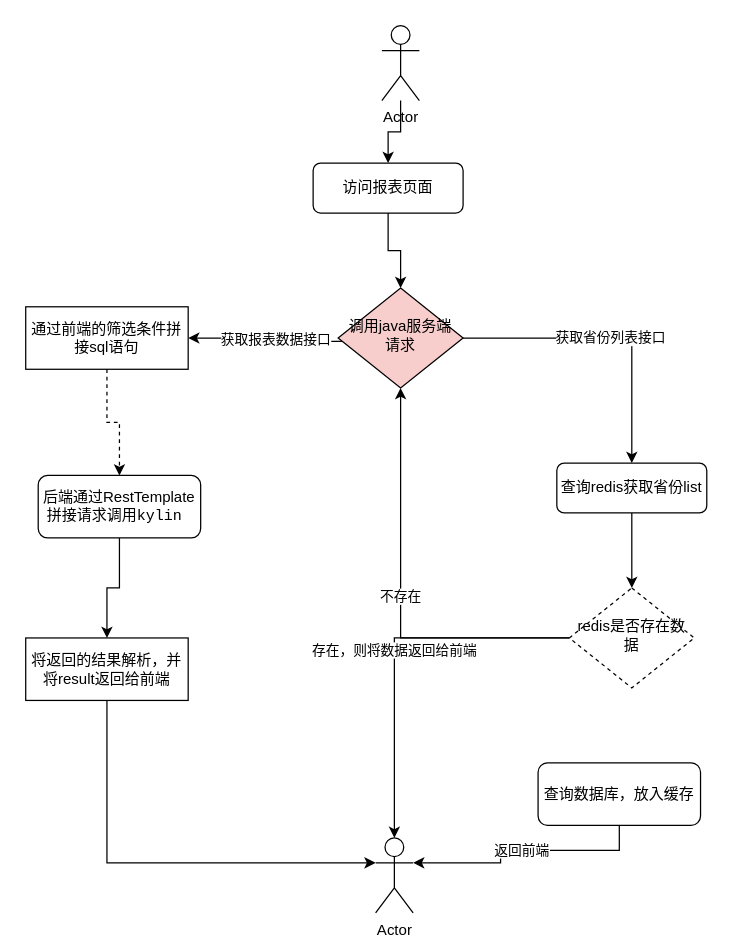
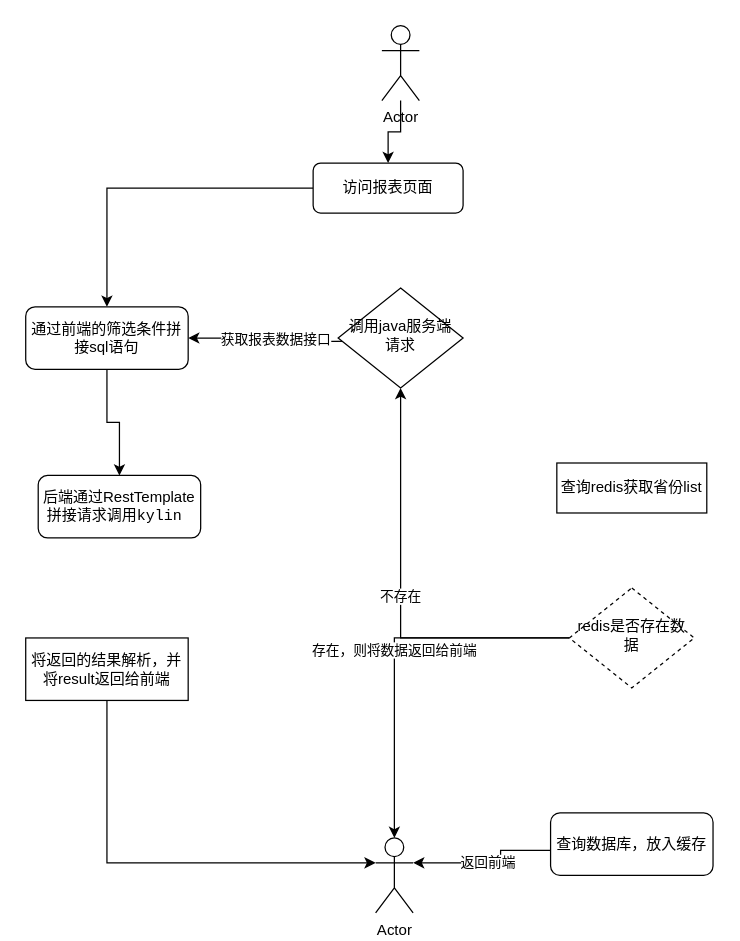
edge "访问报表页面" -> "调用java服务端请求": now "访问报表页面" -> "通过前端的筛选条件拼接sql语句"
node "通过前端的筛选条件拼接sql语句": shape rectangle -> rounded rectangle
node "调用java服务端请求": fillcolor #f8cecc -> #ffffff
edge "调用java服务端请求" -> "查询redis获取省份list": removed, label "获取省份列表接口"
edge "通过前端的筛选条件拼接sql语句" -> "后端通过RestTemplate拼接请求调用kylin": style dashed -> solid
node "查询redis获取省份list": shape rounded rectangle -> rectangle
edge "查询redis获取省份list" -> "redis是否存在数据": removed
edge "后端通过RestTemplate拼接请求调用kylin" -> "将返回的结果解析，并将result返回给前端": removed
node "查询数据库，放入缓存": moved (619, 794) -> (632, 844)
